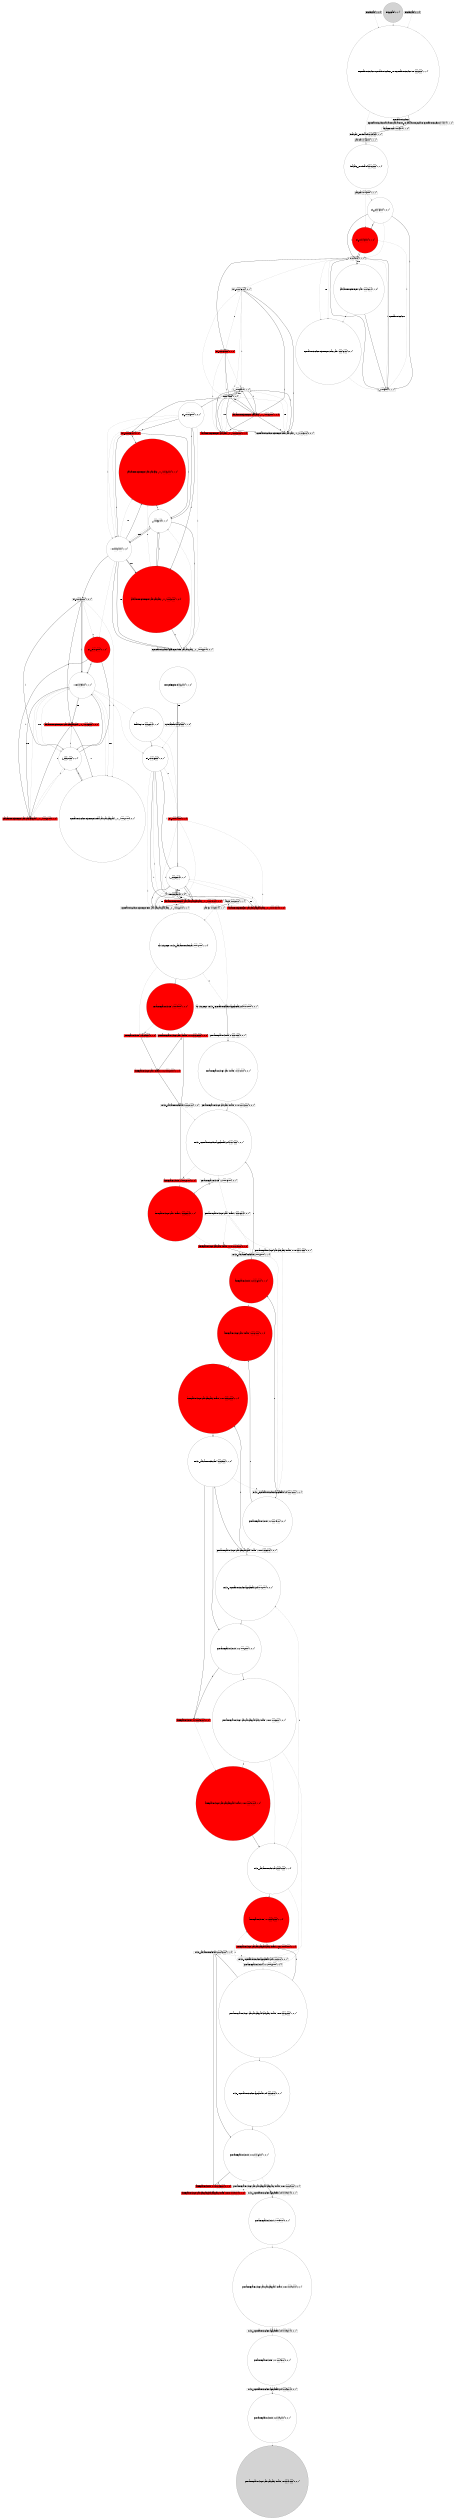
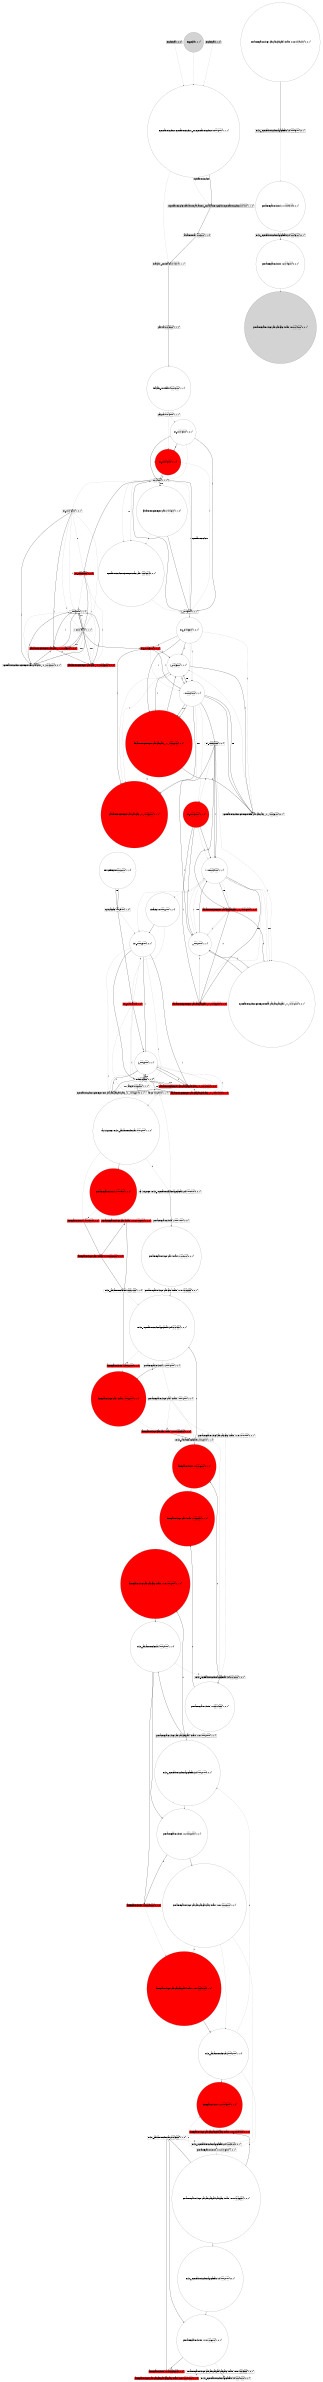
edge "i < 10@@@49@@@['1', '1', '1']" -> "int i = 0@@@53@@@['1', '0', '1']": now "i++@@@45@@@['1', '1', '1']" -> "int i = 0@@@53@@@['1', '0', '1']"
node "Assert.assertEquals(newSlot.size(),1)@@@91@@@['0', '0', '1']": removed
